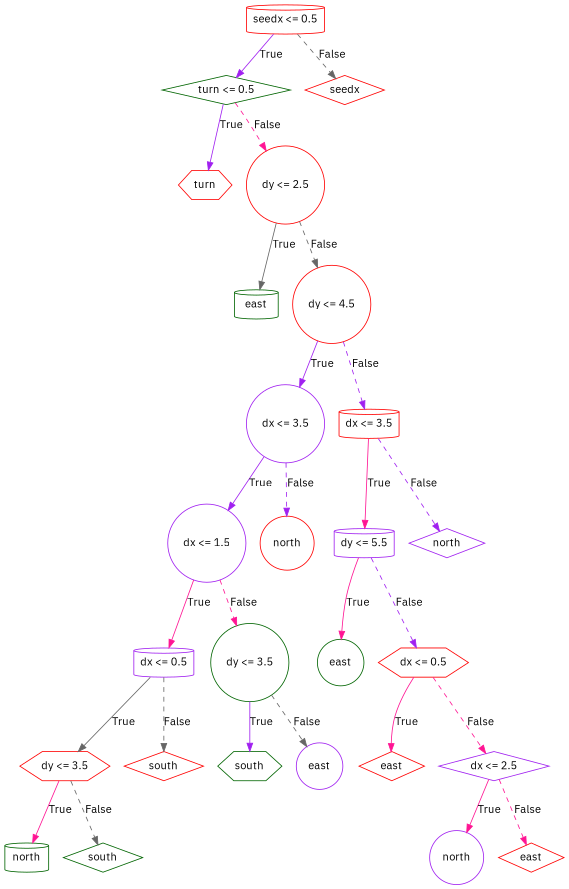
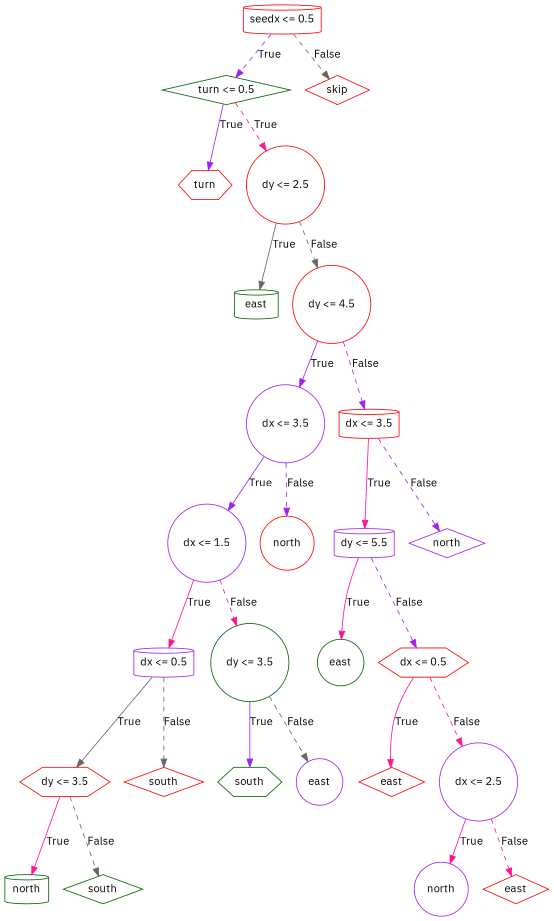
edge "seedx <= 0.5" -> "turn <= 0.5": style solid -> dashed
node "seedx": label "seedx" -> "skip"
edge "turn <= 0.5" -> "dy <= 2.5": label "False" -> "True"
node "dx <= 2.5": shape diamond -> circle
